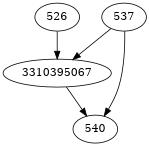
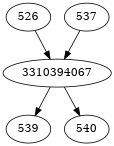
edge "537" -> "540": removed
node "3310395067": label "3310395067" -> "3310394067"
node "539": added
